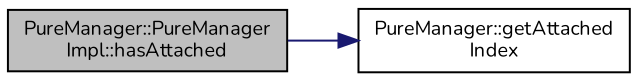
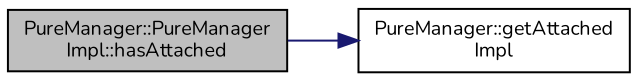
node "PureManager::getAttached Index": label "PureManager::getAttached Index" -> "PureManager::getAttached Impl"
